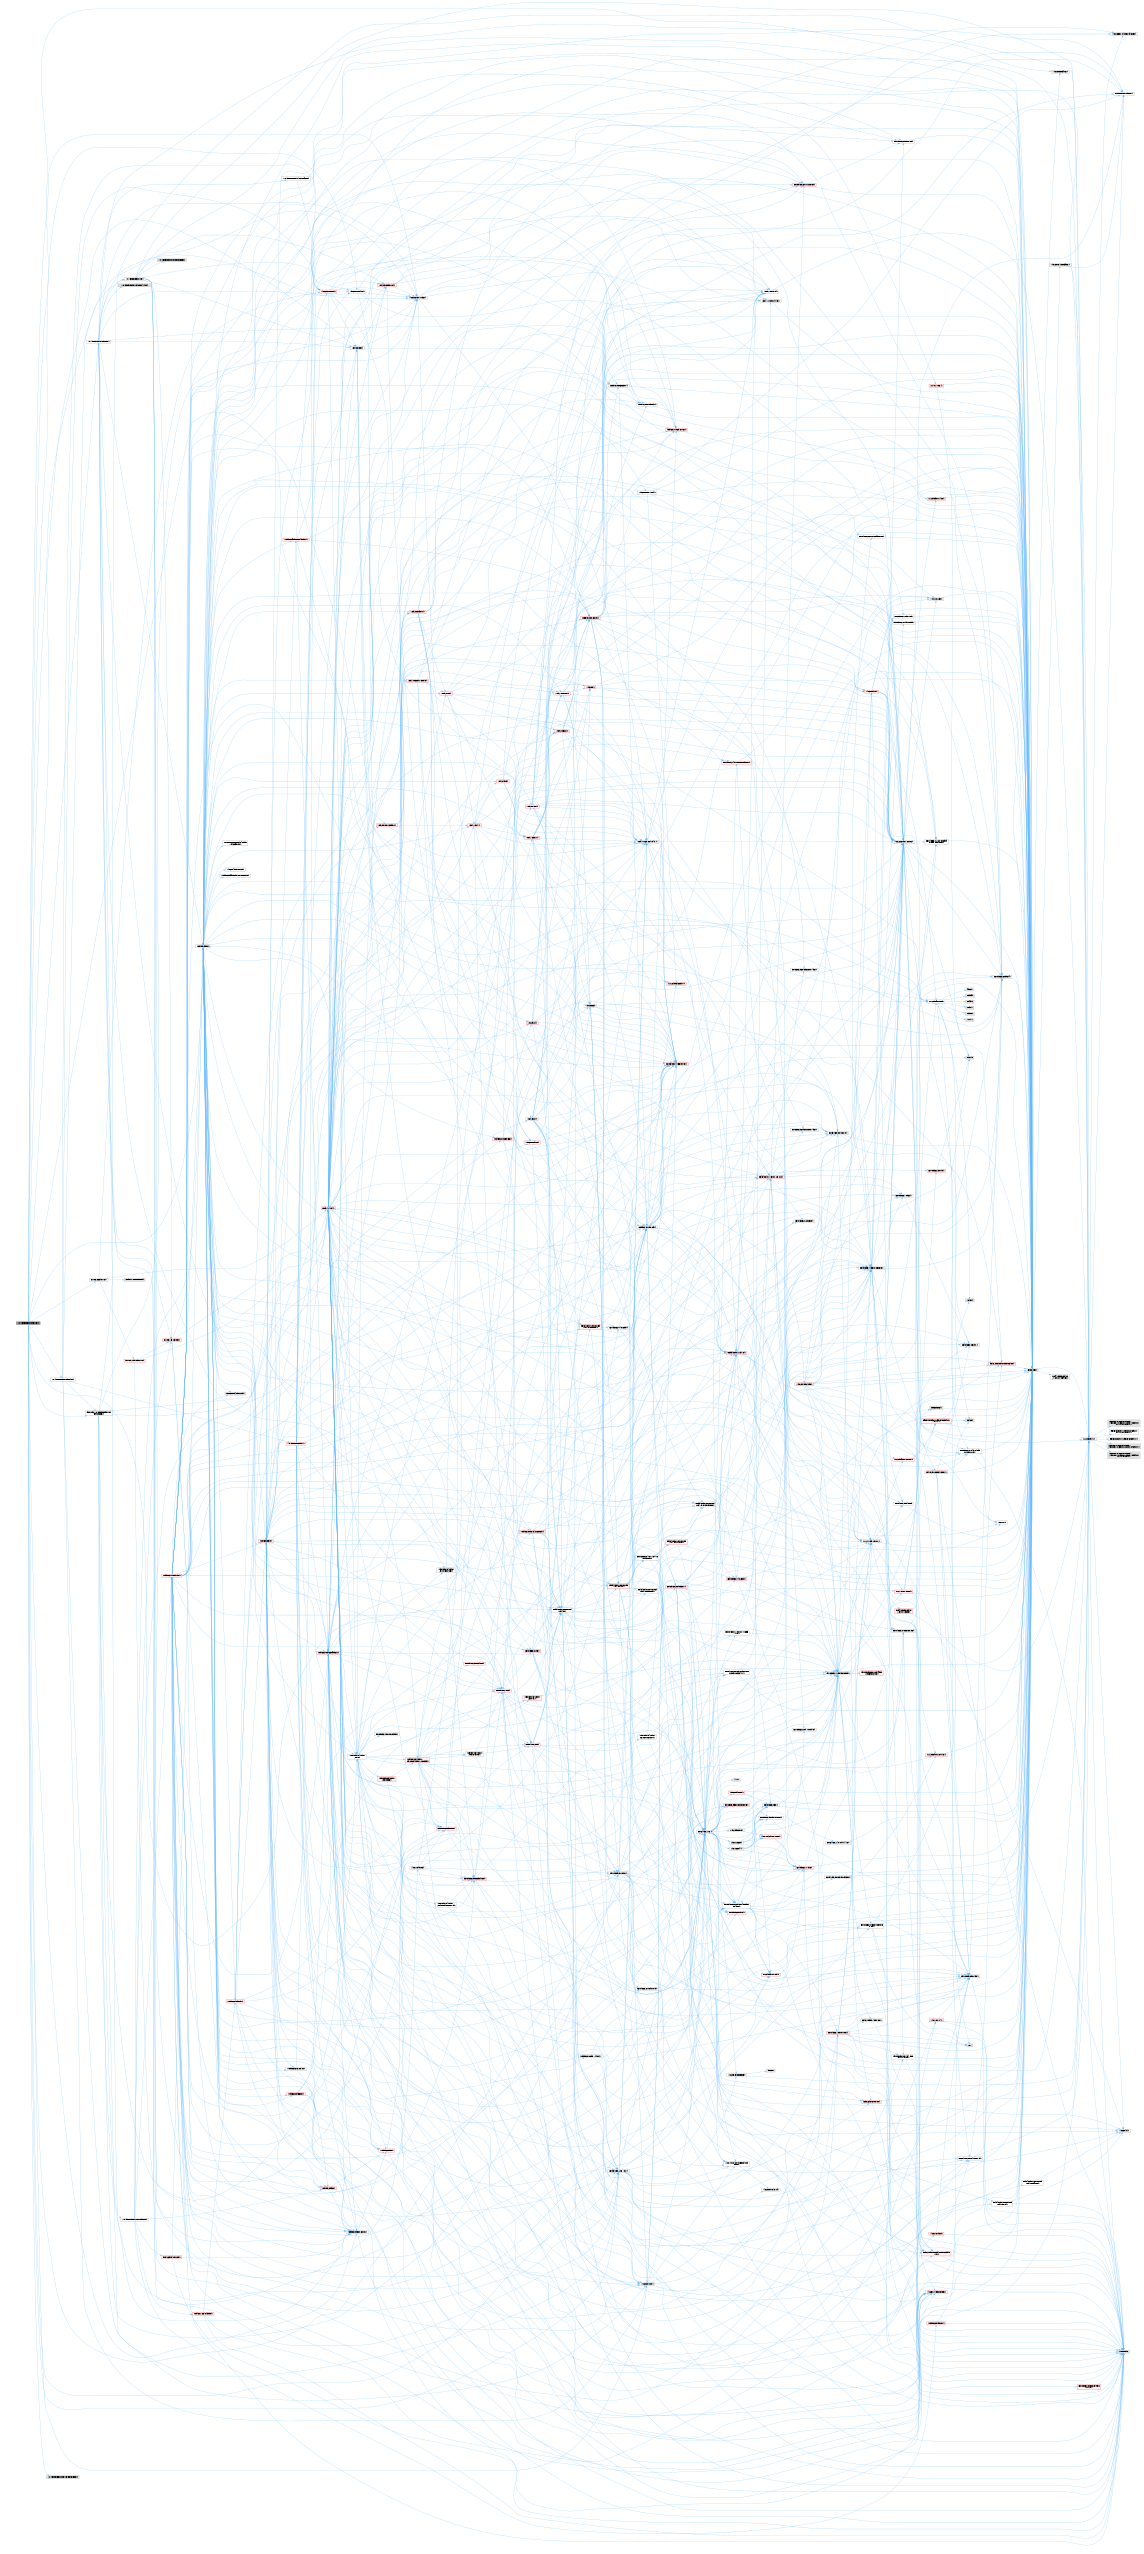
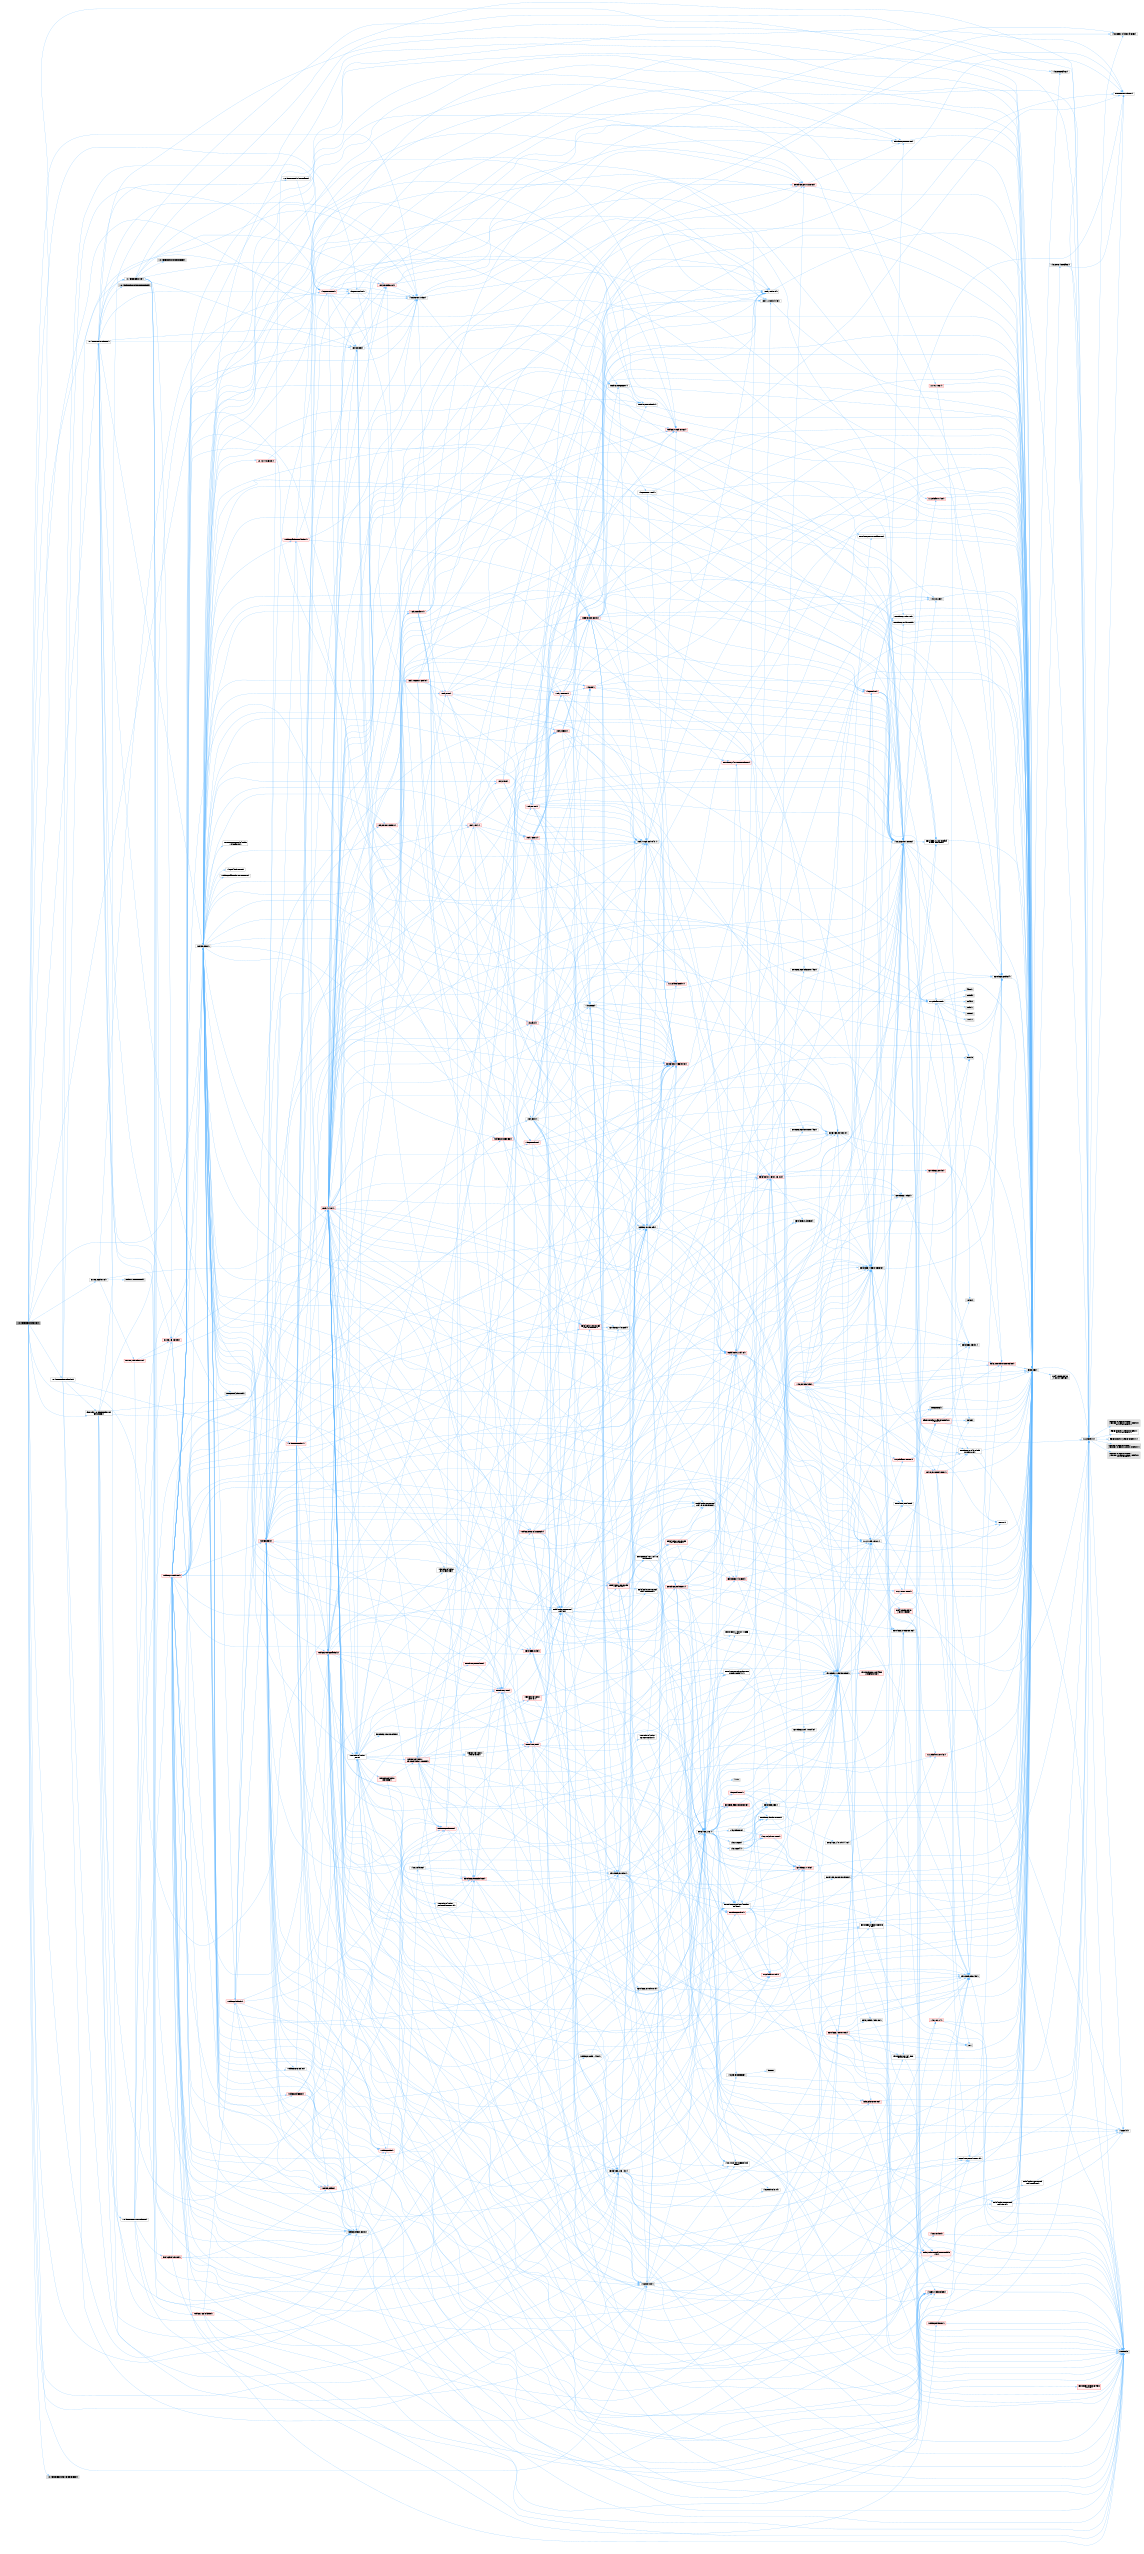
node "MovieSceneChannelData.limits.h": label "MovieSceneChannelData.limits.h" -> "MovieSceneChannelData.generated.h"
node "Async/UniqueLock.h": added
edge "MovieSceneCommonHelpers.h" -> "UObject/Object.h": now "Engine/EngineTypes.h" -> "UObject/Object.h"
